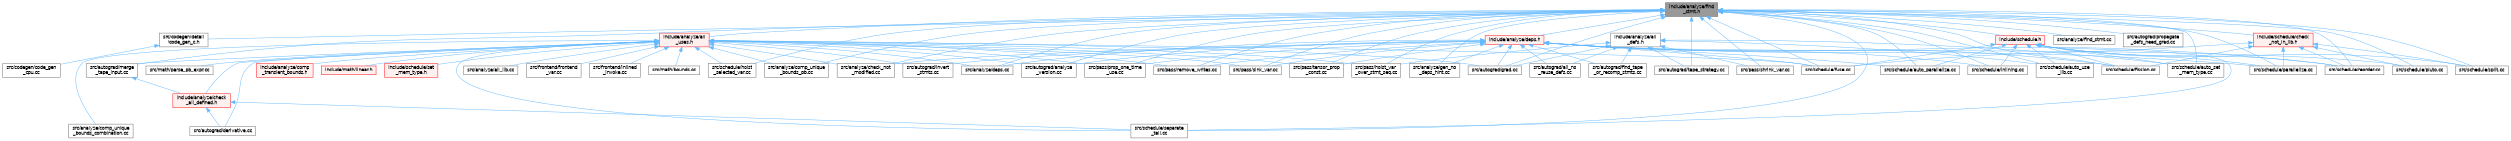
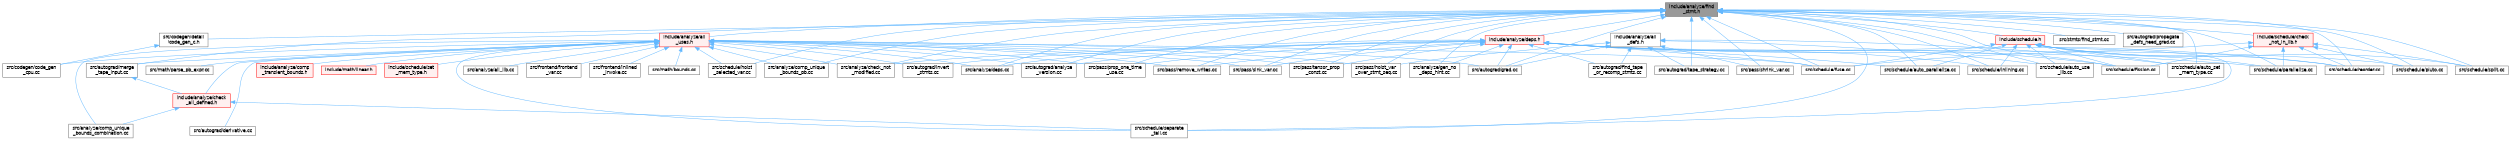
node "src/analyze/find_stmt.cc": label "src/analyze/find_stmt.cc" -> "src/stmts/find_stmt.cc"
edge "src/codegen/code_gen _cpu.cc" -> "include/analyze/all _uses.h": added
node "src/autograd/all_no _reuse_defs.cc": removed
edge "src/autograd/derivative.cc" -> "include/analyze/check _all_defined.h": now "src/analyze/comp_unique _bounds_combination.cc" -> "include/analyze/check _all_defined.h"
